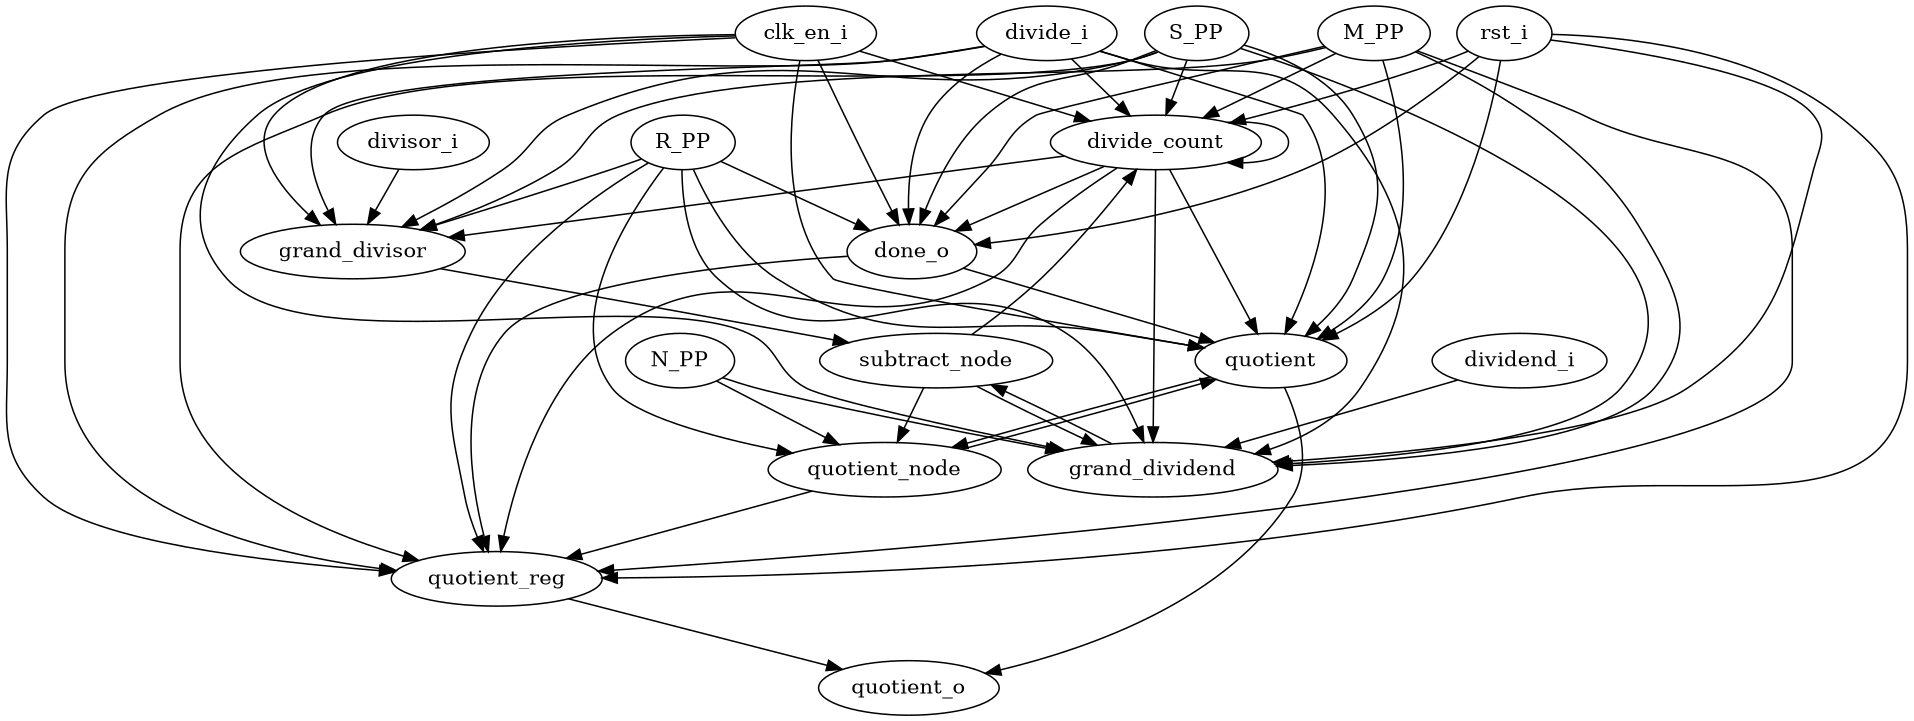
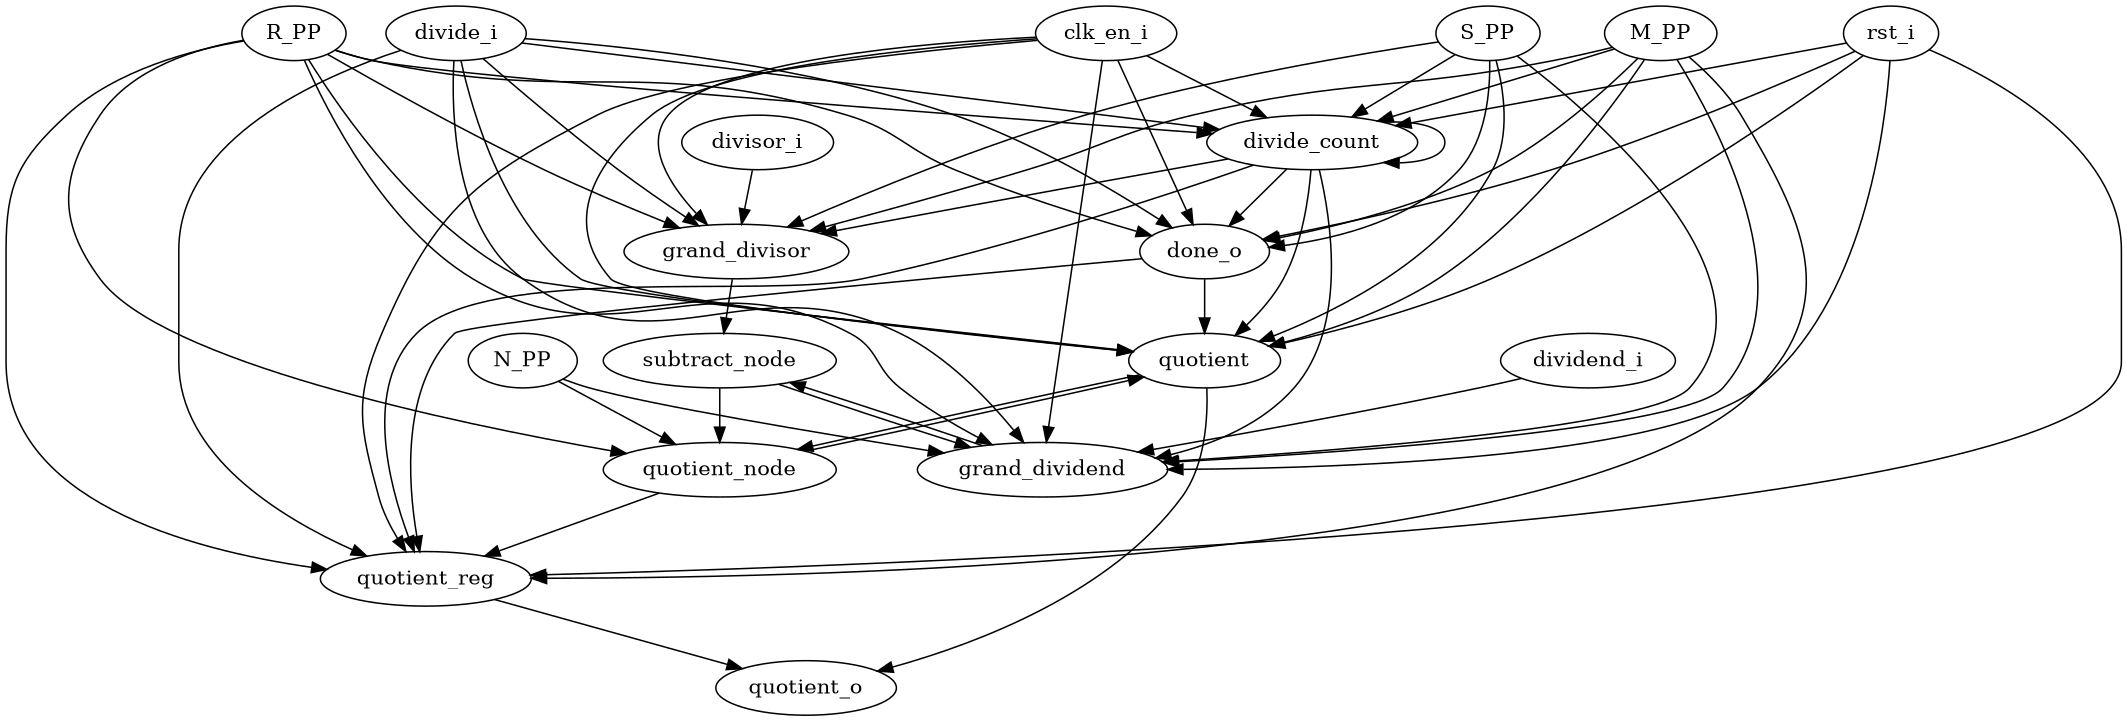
edge "S_PP" -> "quotient_reg": removed
edge "subtract_node" -> "divide_count": now "R_PP" -> "divide_count"
